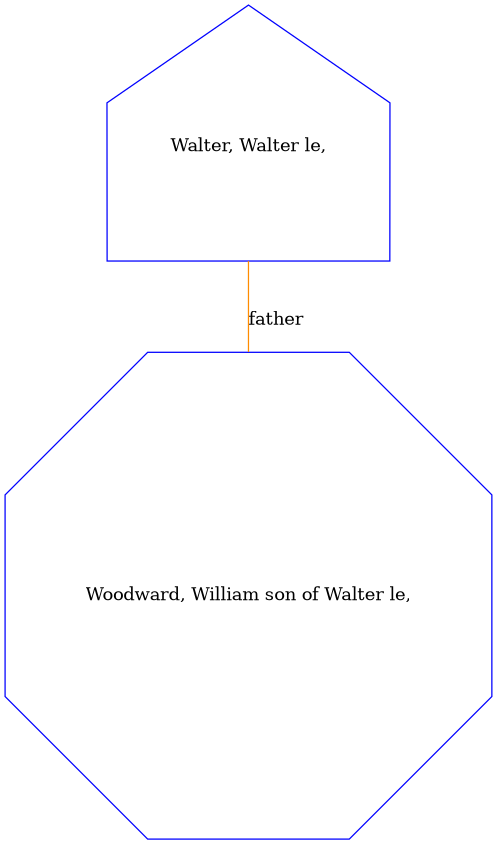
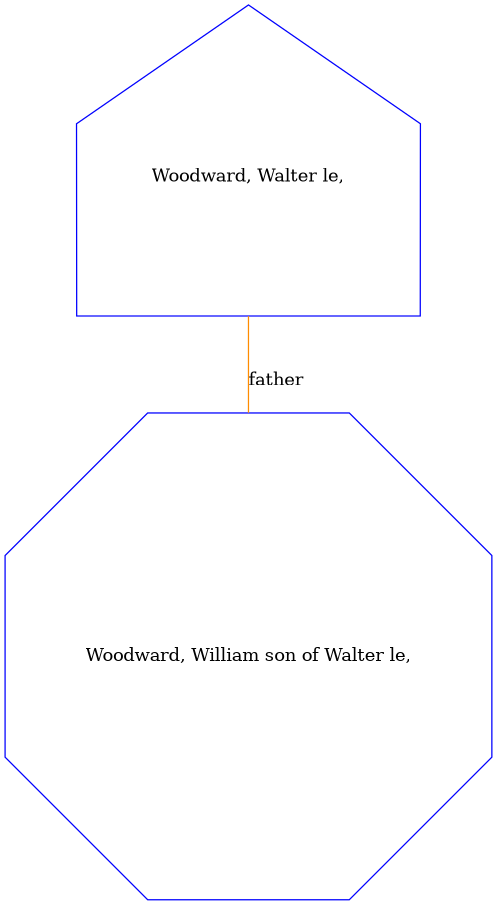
node "Walter, Walter le,": label "Walter, Walter le," -> "Woodward, Walter le,"
